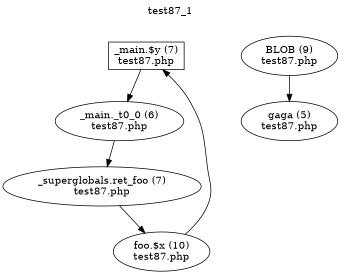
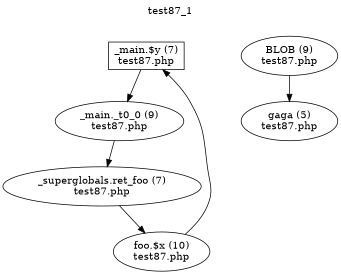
node "_main._t0_0 (6) test87.php": label "_main._t0_0 (6) test87.php" -> "_main._t0_0 (9) test87.php"
